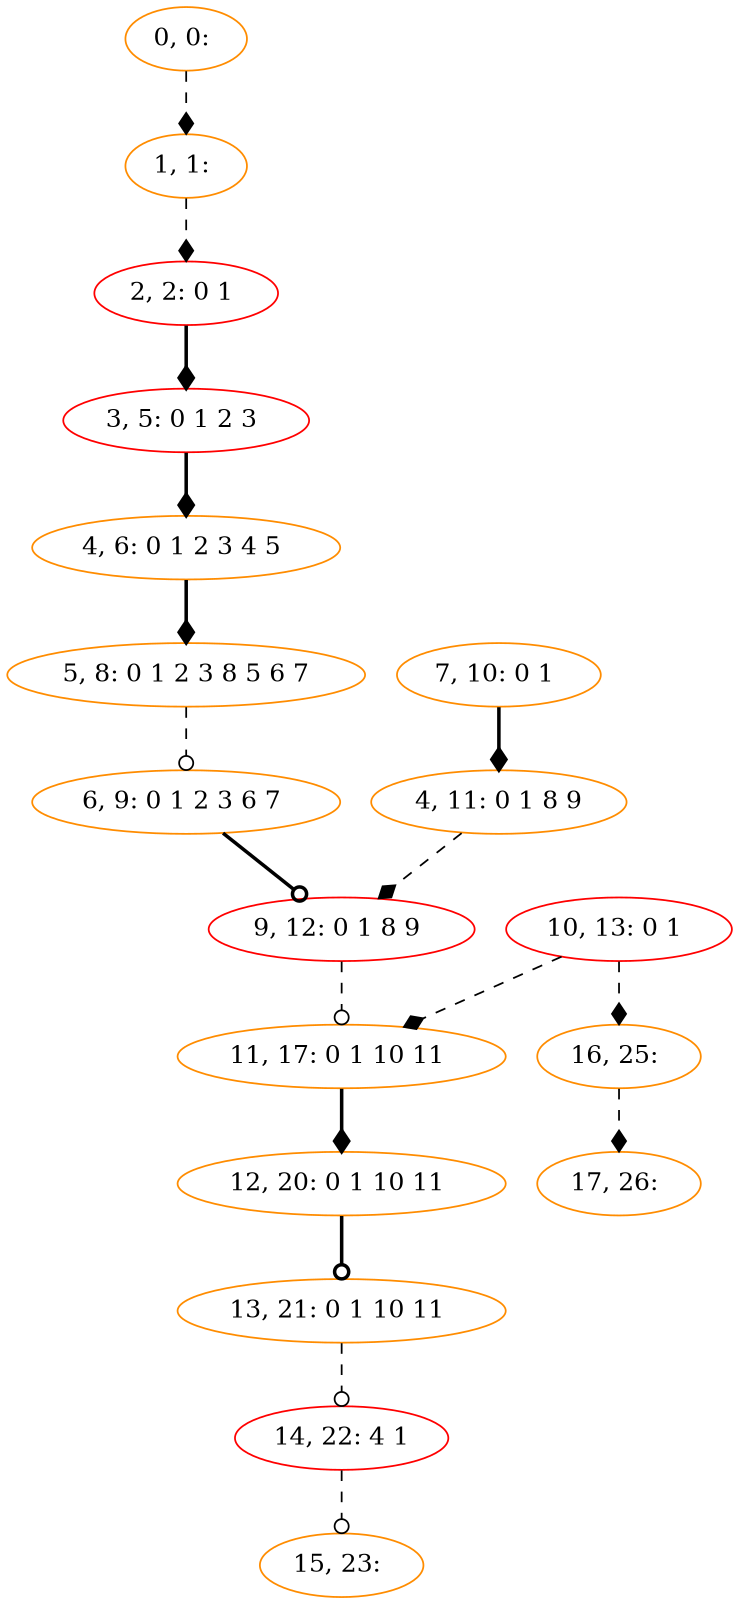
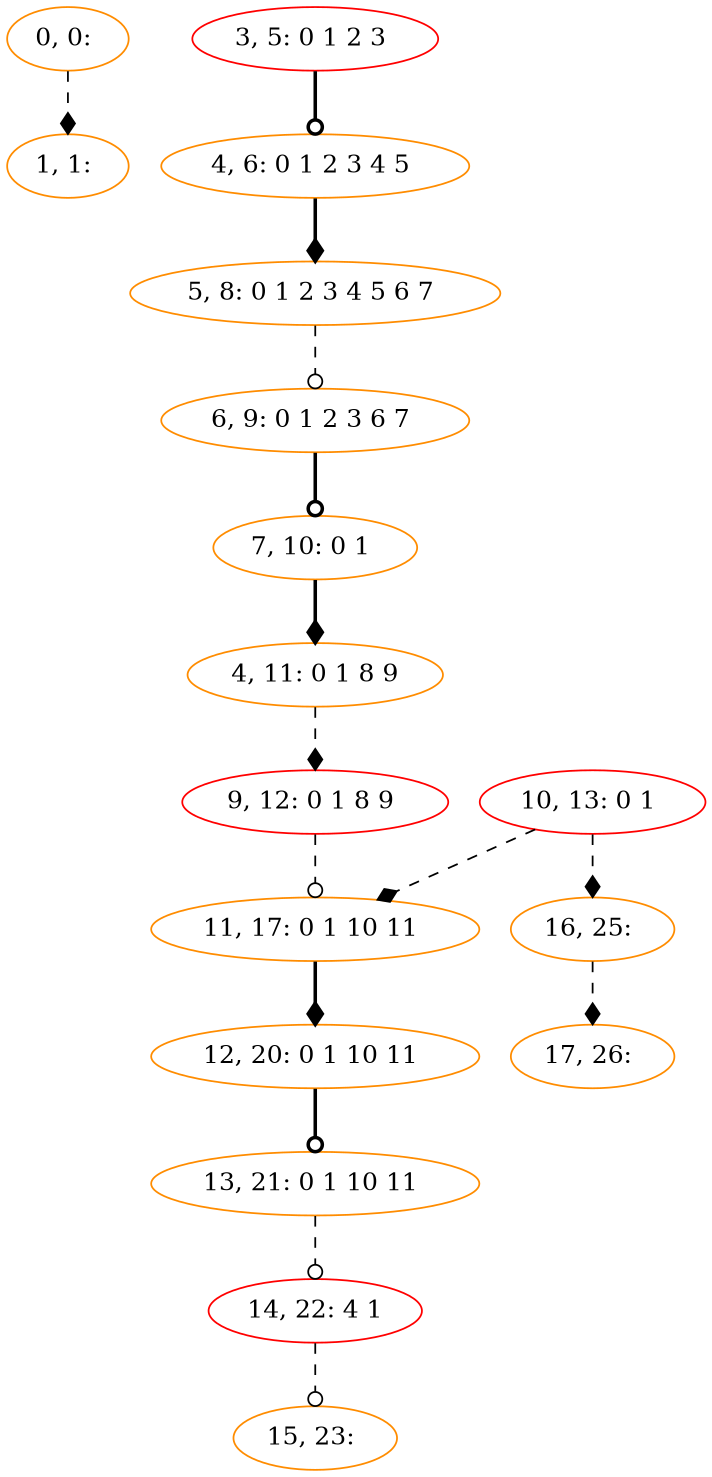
node "2, 2: 0 1": removed
edge "3, 5: 0 1 2 3" -> "4, 6: 0 1 2 3 4 5": arrowhead diamond -> odot
node "5, 8: 0 1 2 3 8 5 6 7": label "5, 8: 0 1 2 3 8 5 6 7" -> "5, 8: 0 1 2 3 4 5 6 7"
edge "6, 9: 0 1 2 3 6 7" -> "9, 12: 0 1 8 9": now "6, 9: 0 1 2 3 6 7" -> "7, 10: 0 1"
